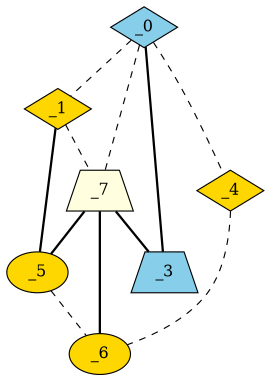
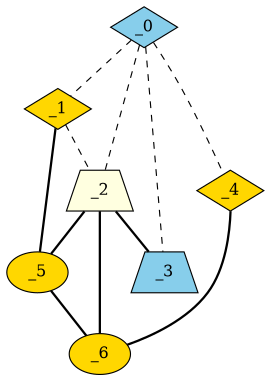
edge "_0" -- "_3": style bold -> dashed
node "_7": label "_7" -> "_2"
edge "_4" -- "_6": style dashed -> bold
edge "_5" -- "_6": style dashed -> bold
